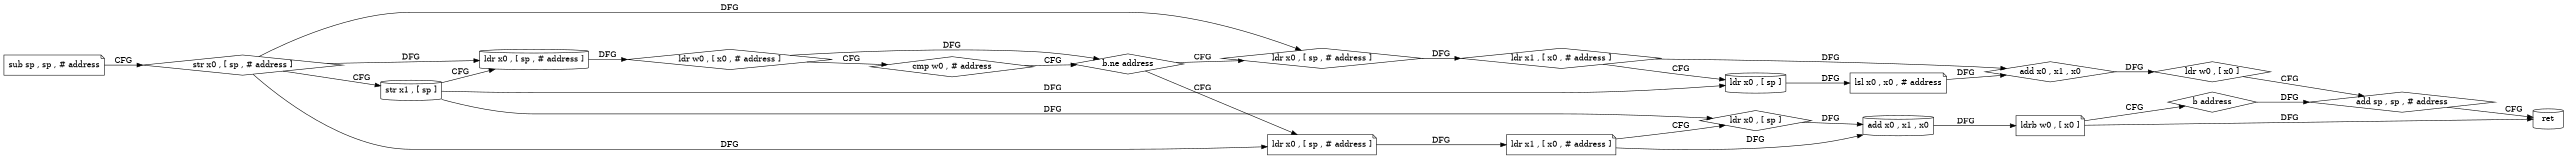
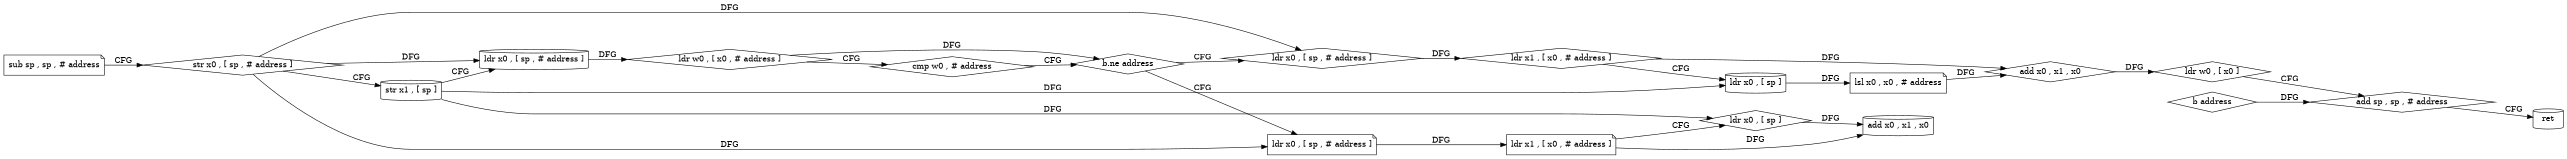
node "ldrb w0 , [ x0 ]": removed
